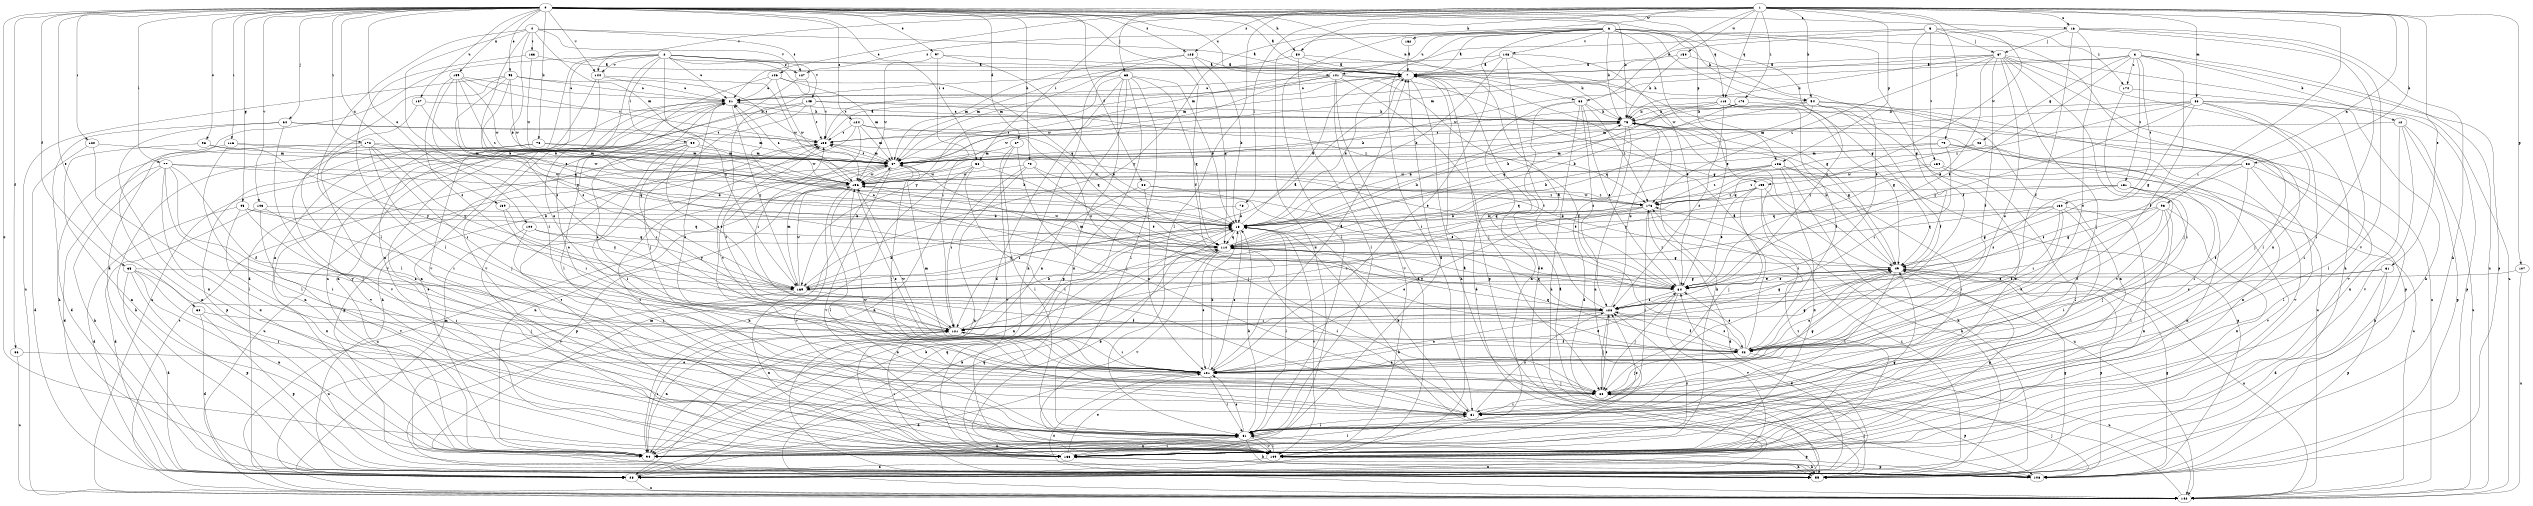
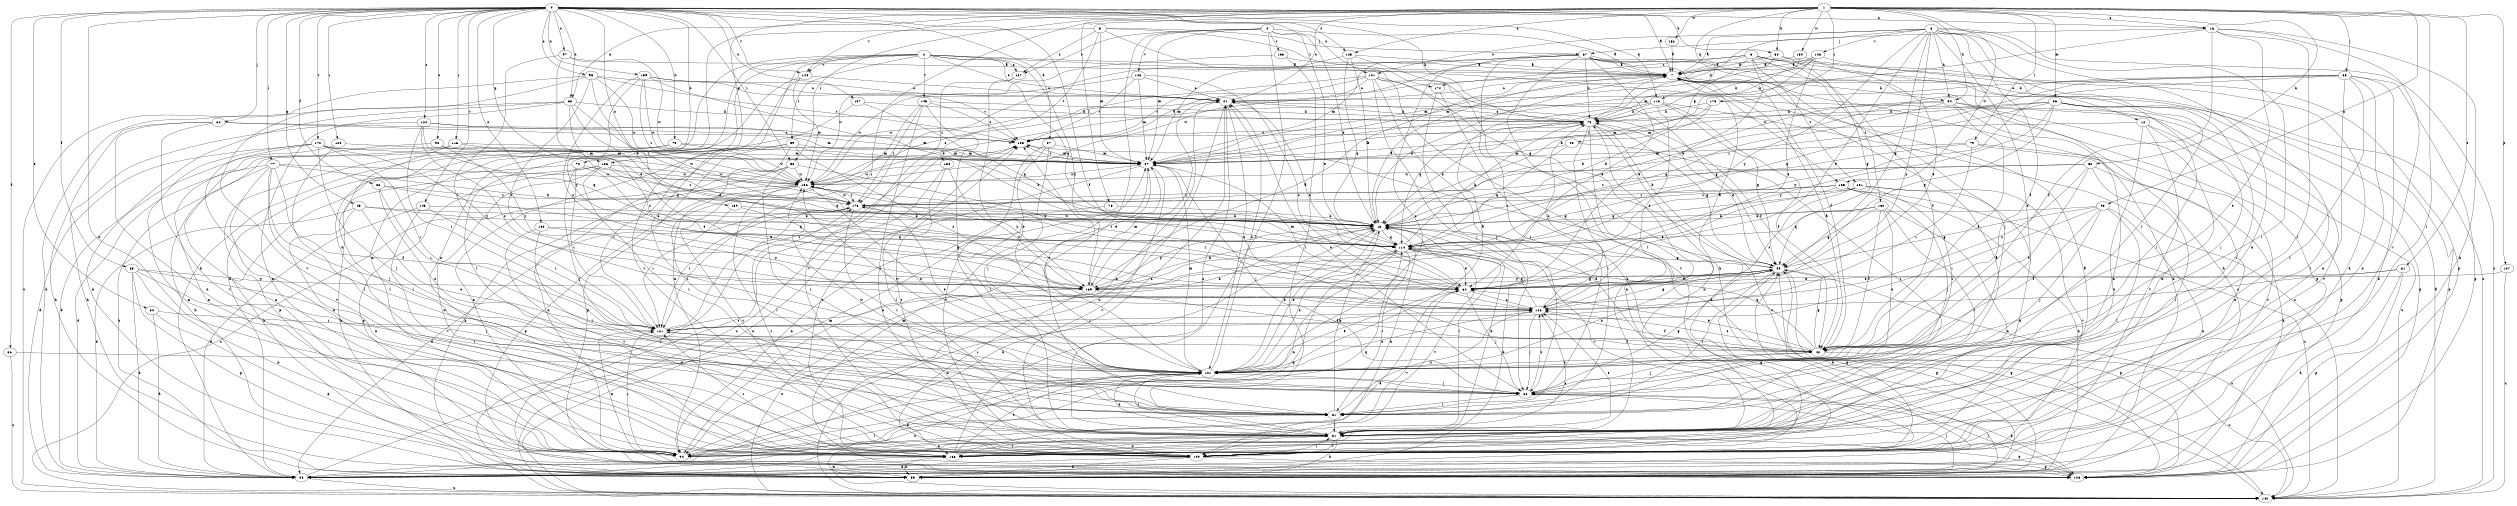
edge "172" -> "94": added, label "n"
